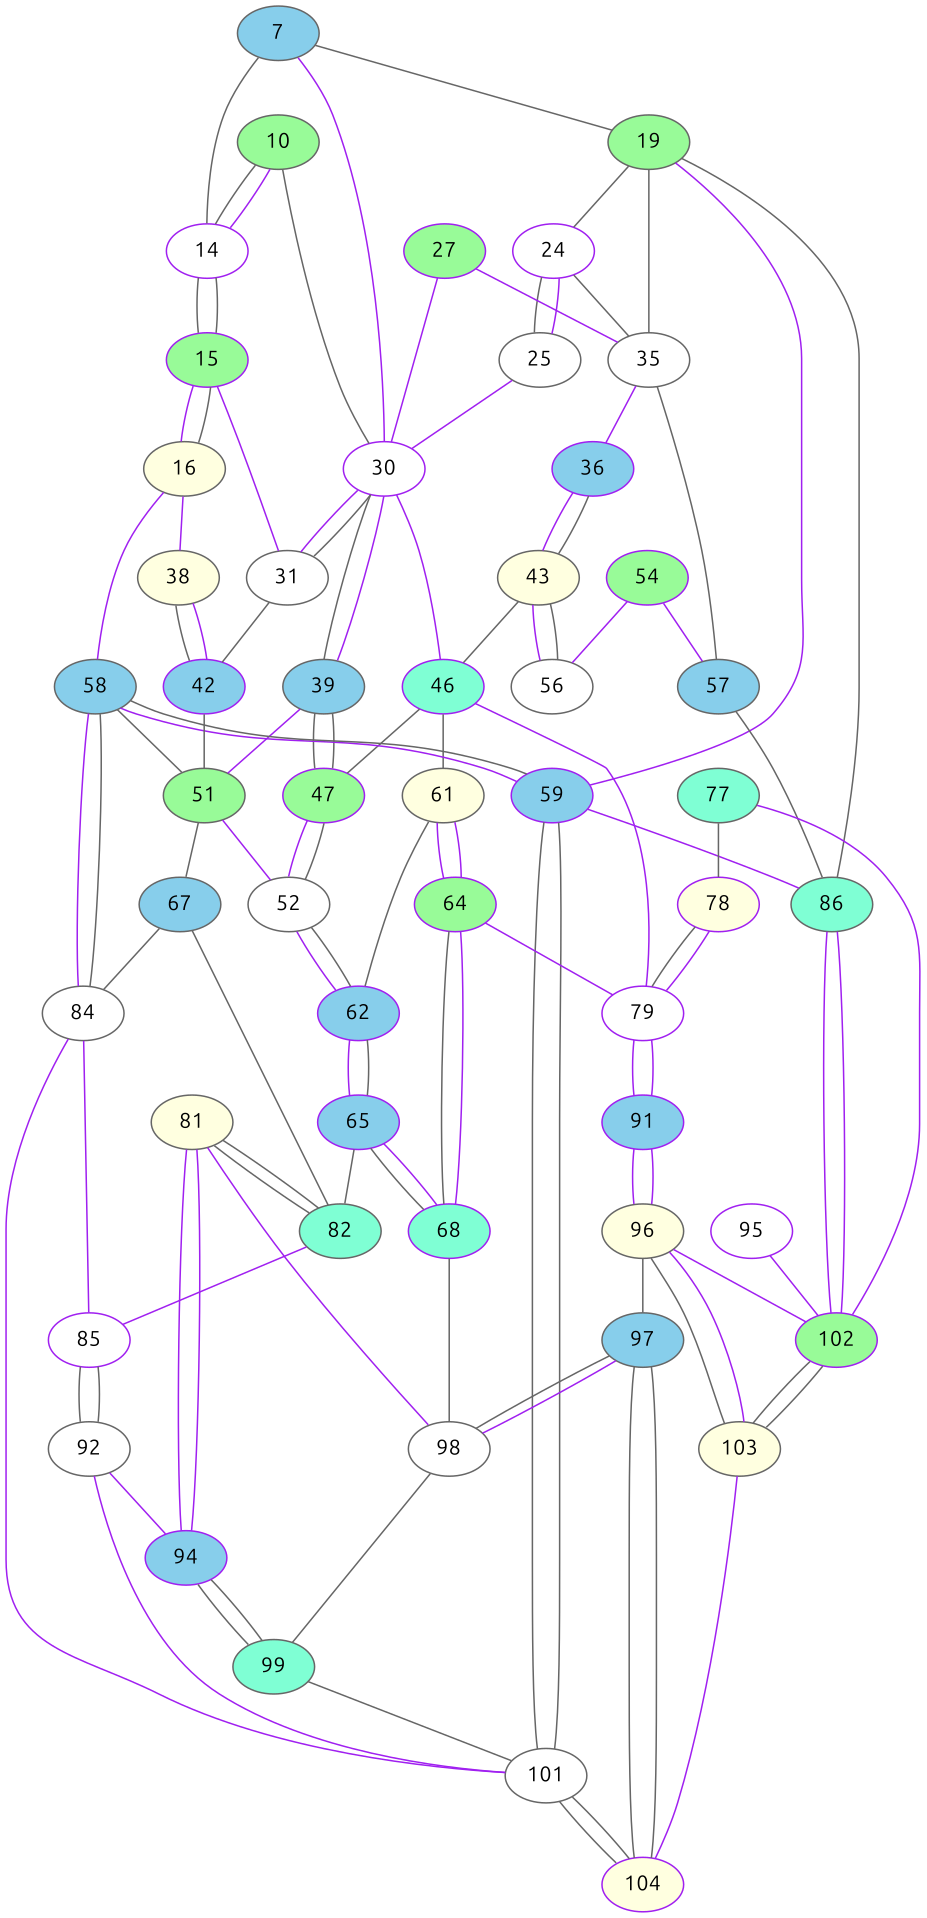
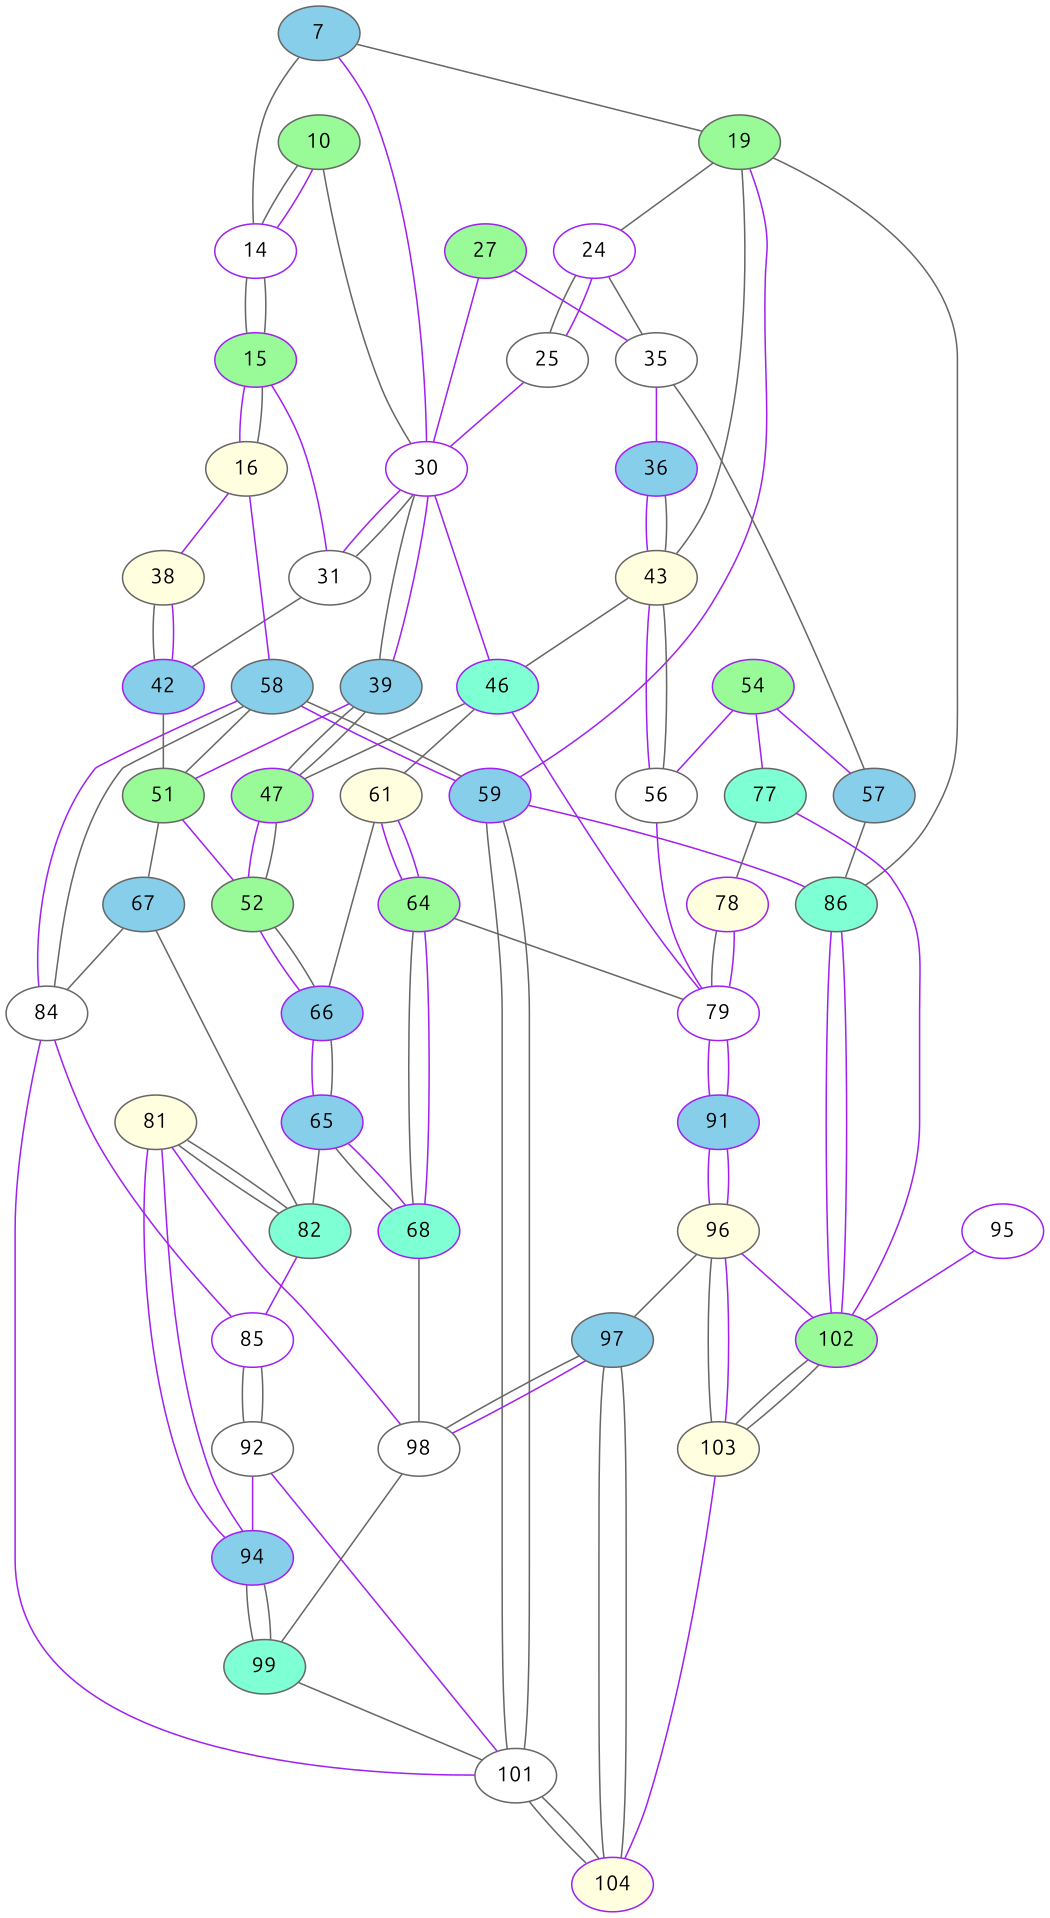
edge "19" -- "35": now "19" -- "43"
edge "54" -- "77": added
node "52": fillcolor white -> palegreen
edge "56" -- "79": added
edge "64" -- "79": color purple -> gray40
node "62": label "62" -> "66"
